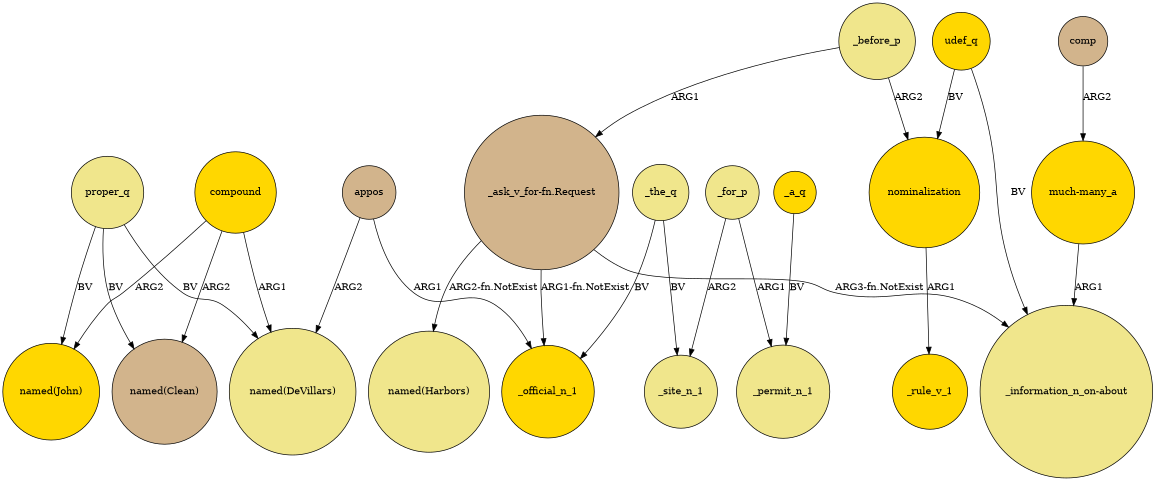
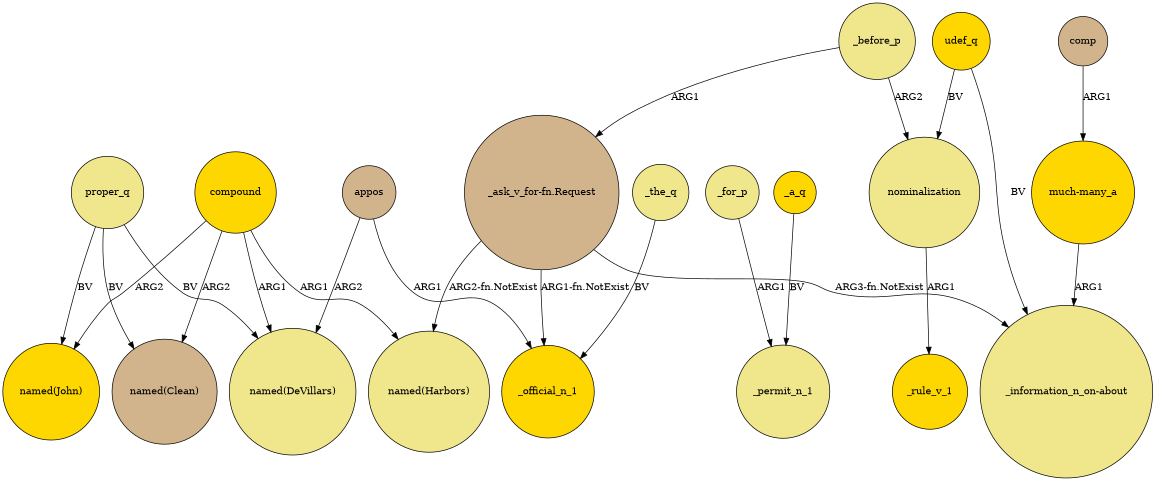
edge "comp" -> "much-many_a": label "ARG2" -> "ARG1"
node "nominalization": fillcolor gold -> khaki
edge "compound" -> "named(Harbors)": added, label "ARG1"
node "_site_n_1": removed
